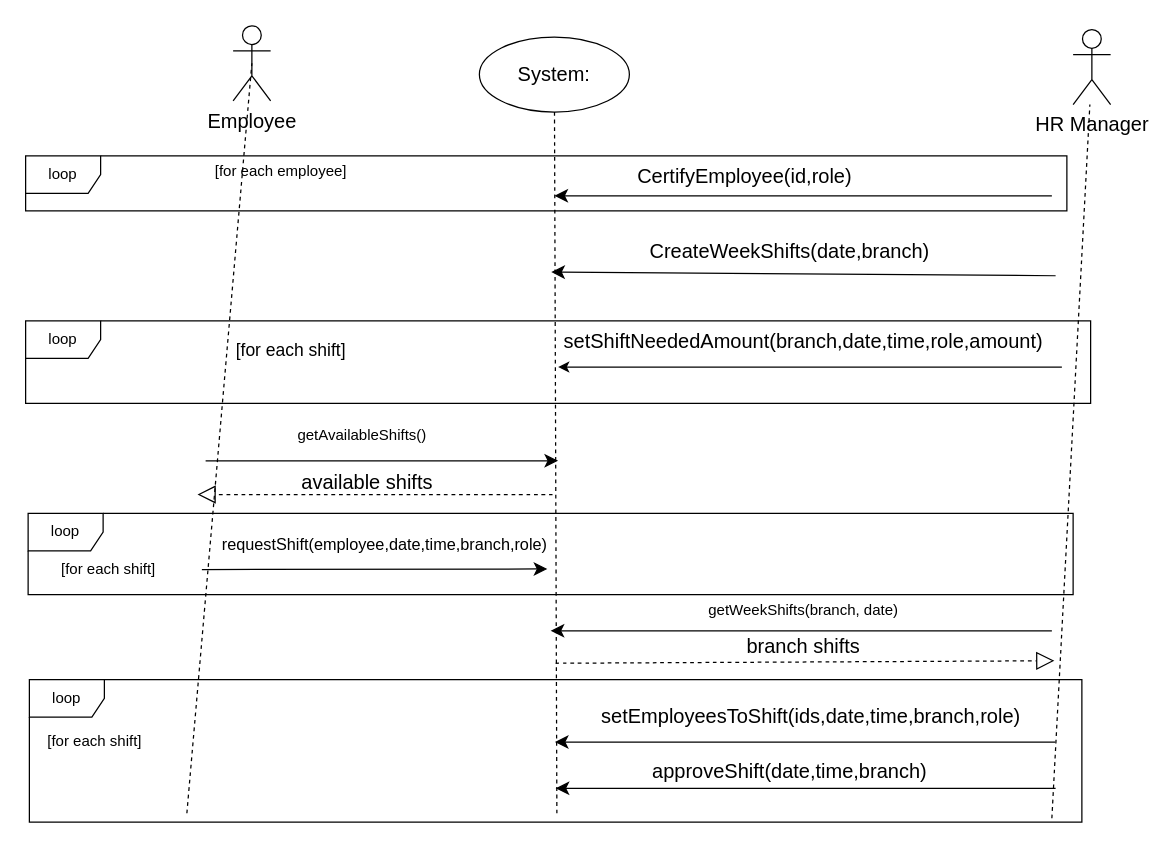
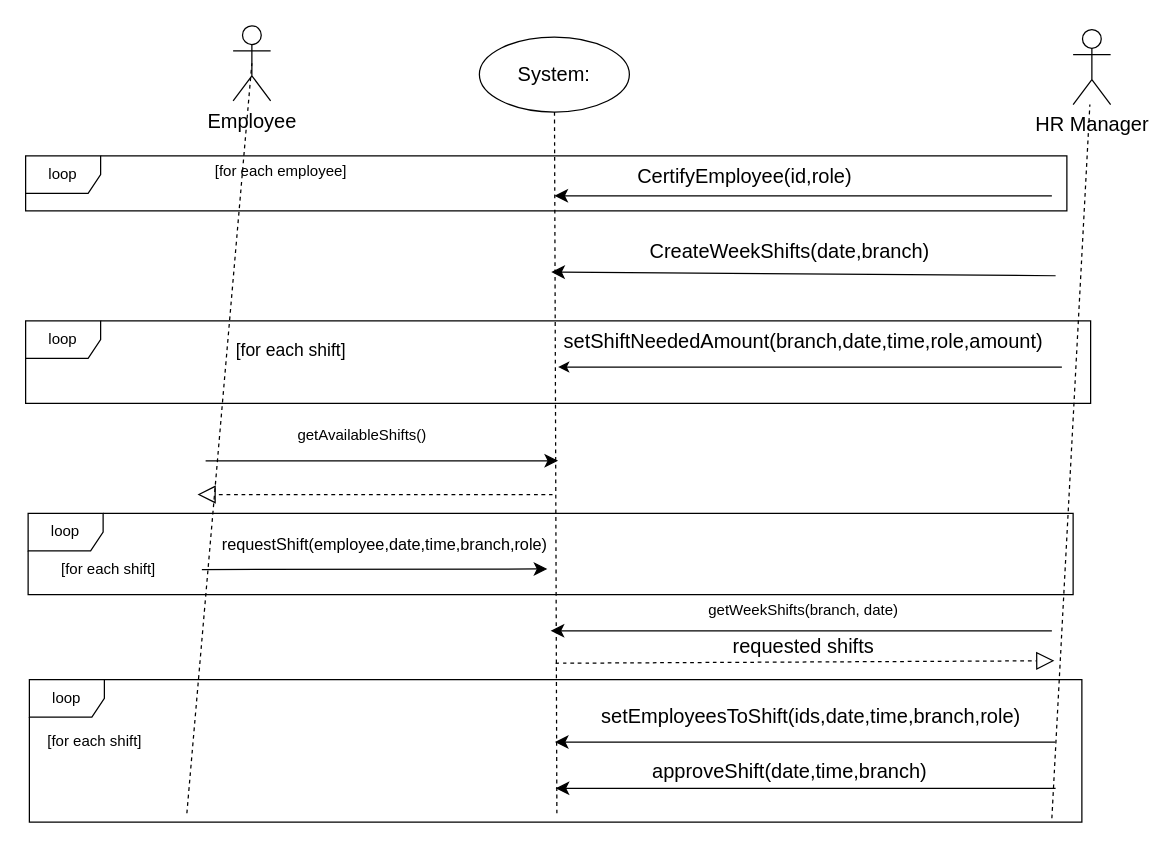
node "available shifts": removed
node "branch shifts": label "branch shifts" -> "requested shifts"
